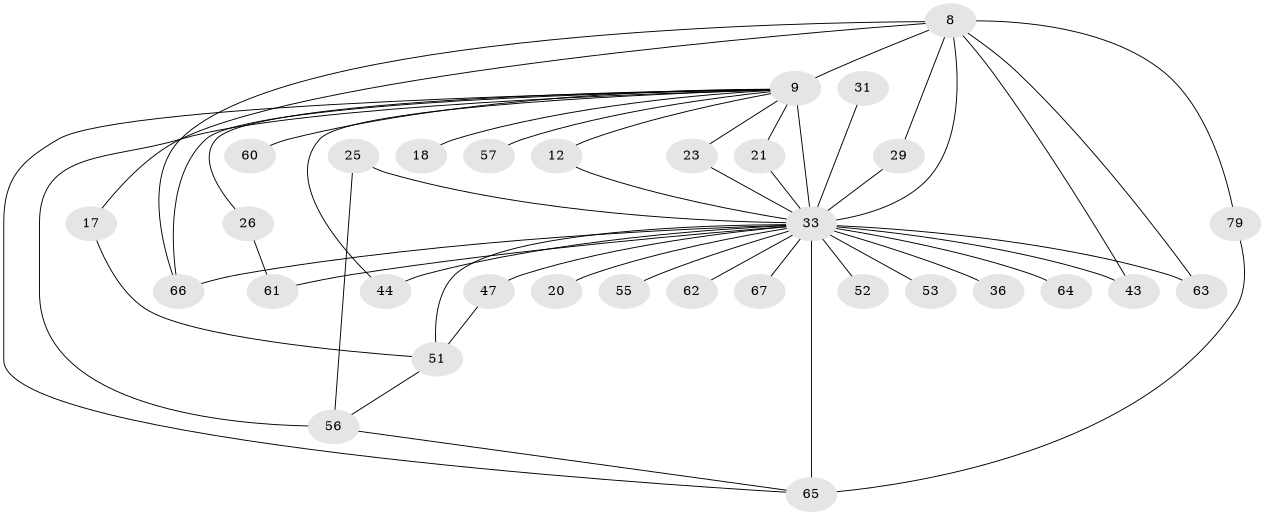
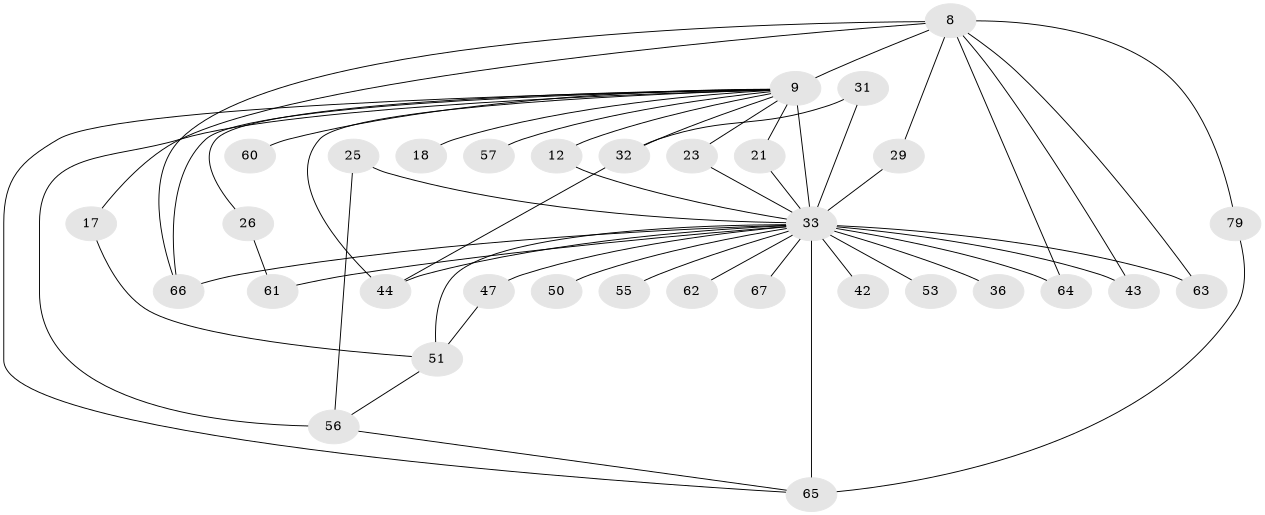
node "32": added
edge "8" -- "33": now "8" -- "64"
node "20": label "20" -> "50"
node "52": label "52" -> "42"
